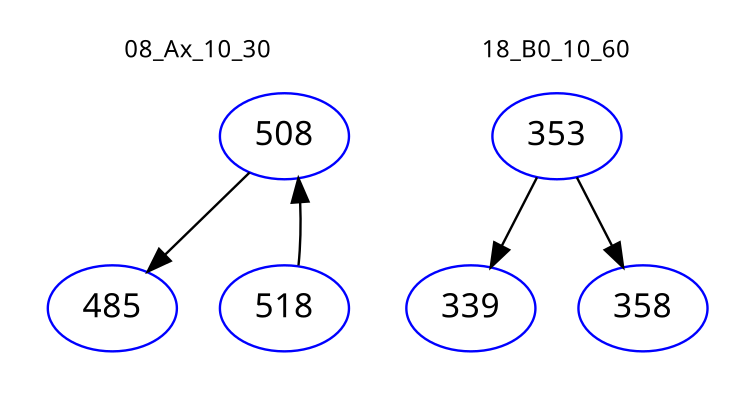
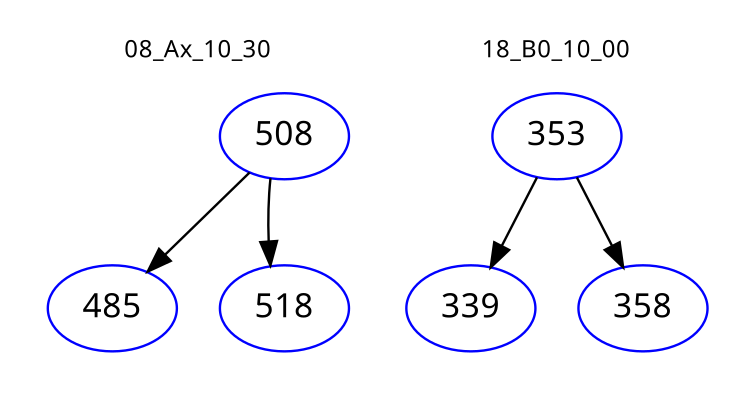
cluster "18_B0_10_60": label "18_B0_10_60" -> "18_B0_10_00"
edge "518" -> "508": reversed
